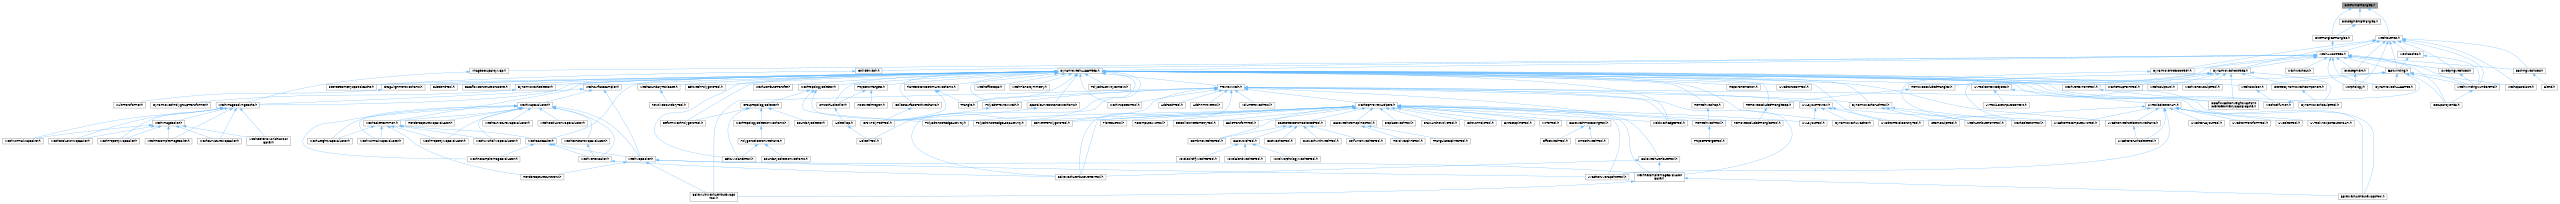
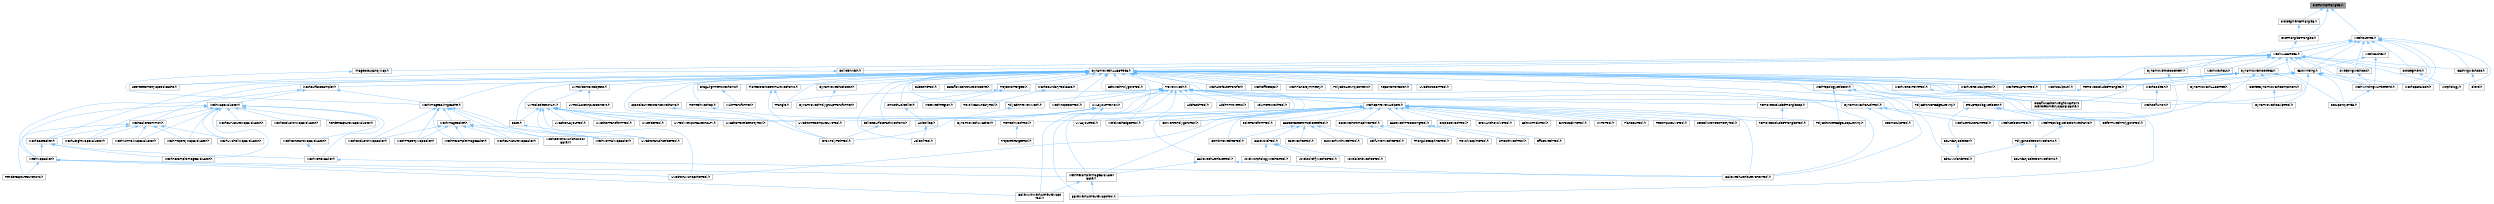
edge "DynamicMeshUVEditor.h" -> "DynamicMeshAABBTree3.h": removed
edge "FastWinding.h" -> "MeshSelfUnion.h": reversed
edge "PolyEditInsertEdgeActivity.h" -> "MeshOpPreviewHelpers.h": now "CollectSurfacePathMechanic.h" -> "MeshOpPreviewHelpers.h"
node "UVEditorMeshSelectionMechanic.h": label "UVEditorMeshSelectionMechanic.h" -> "Base.h"
edge "EditUVIslandsTool.h" -> "GroupTopologySelector.h": now "EditUVIslandsTool.h" -> "BoundarySelector.h"
